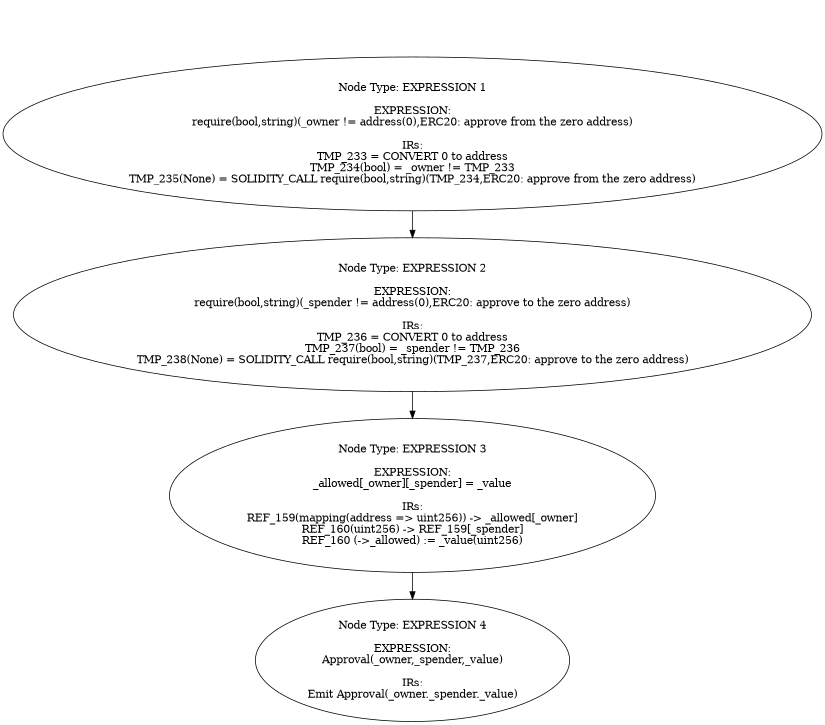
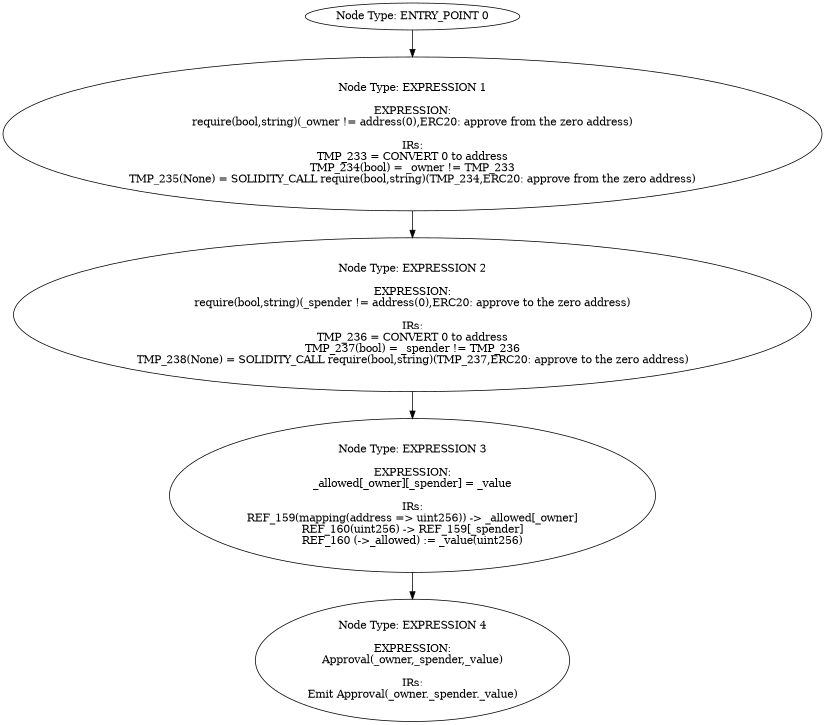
node "Node Type: ENTRY_POINT 0": added
